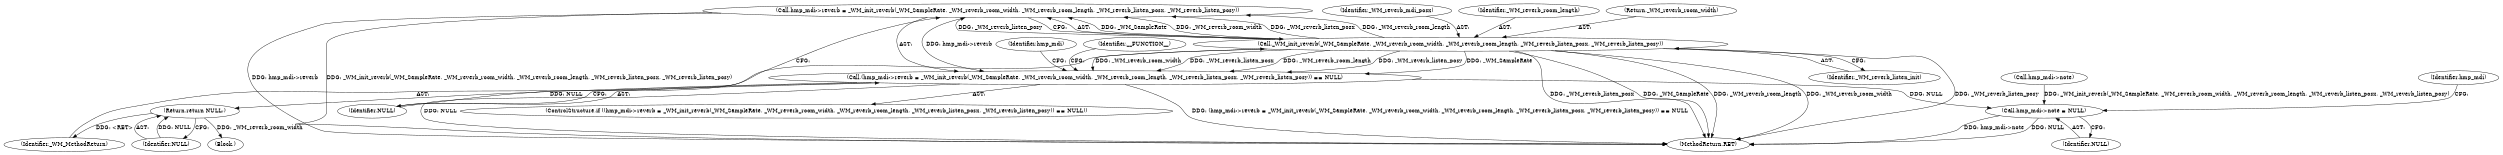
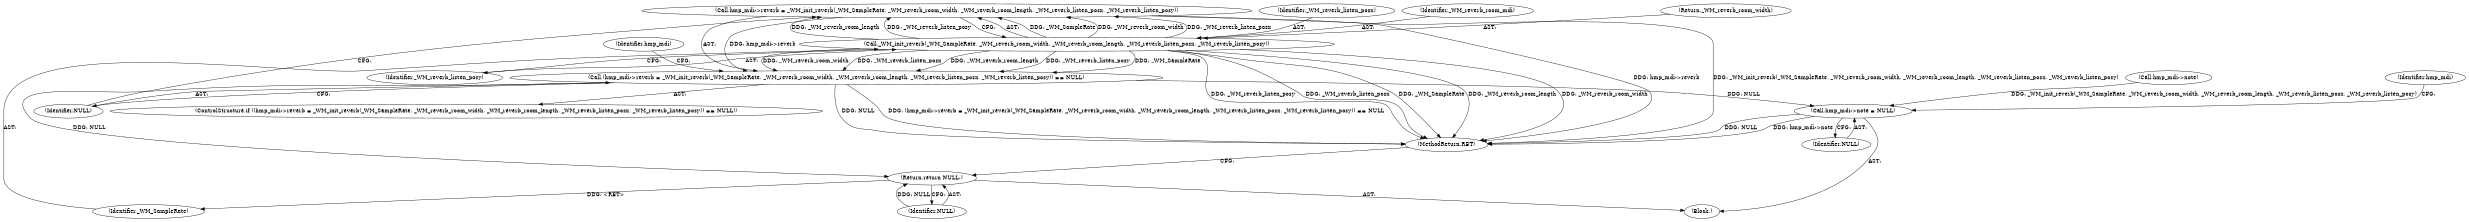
node "(Identifier,_WM_reverb_mdi_posx)": label "(Identifier,_WM_reverb_mdi_posx)" -> "(Identifier,_WM_reverb_listen_posx)"
node "(Identifier,_WM_reverb_room_length)": label "(Identifier,_WM_reverb_room_length)" -> "(Identifier,_WM_reverb_room_mdi)"
node "(Identifier,__FUNCTION__)": removed
node "(Identifier,_WM_reverb_listen_init)": label "(Identifier,_WM_reverb_listen_init)" -> "(Identifier,_WM_reverb_listen_posy)"
edge "(Return,return NULL;)" -> "(Block,)": label "DDG: _WM_reverb_room_width" -> "AST: "
node "(Identifier,_WM_MethodReturn)": label "(Identifier,_WM_MethodReturn)" -> "(Identifier,_WM_SampleRate)"
edge "(MethodReturn,RET)" -> "(Return,return NULL;)": added, label "CFG:"
edge "(Call,hmp_mdi->note = NULL)" -> "(Block,)": added, label "AST:"
